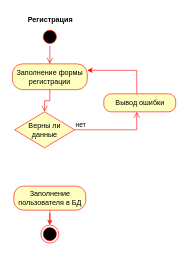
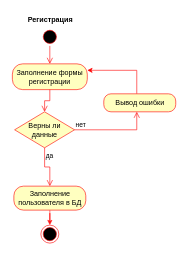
edge "Верны ли данные" -> "Заполнение пользователя в БД": added, label "да"
